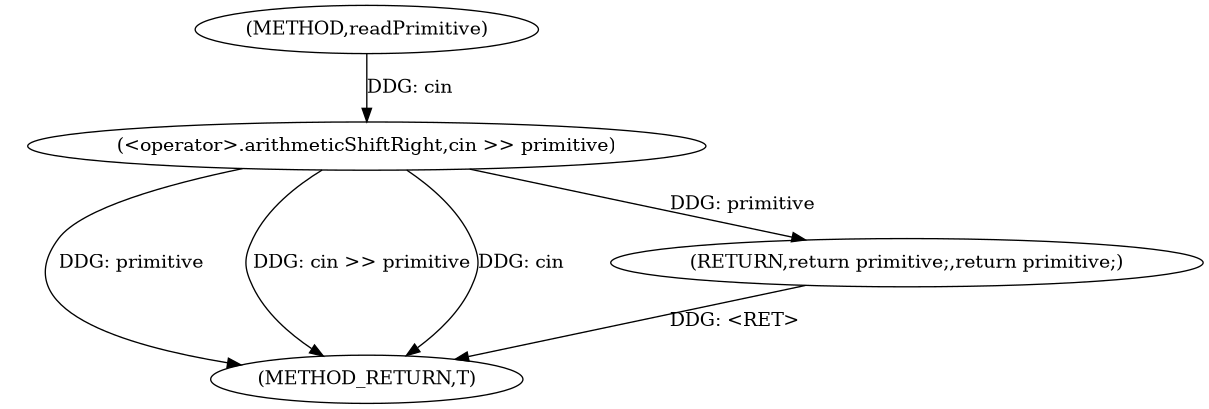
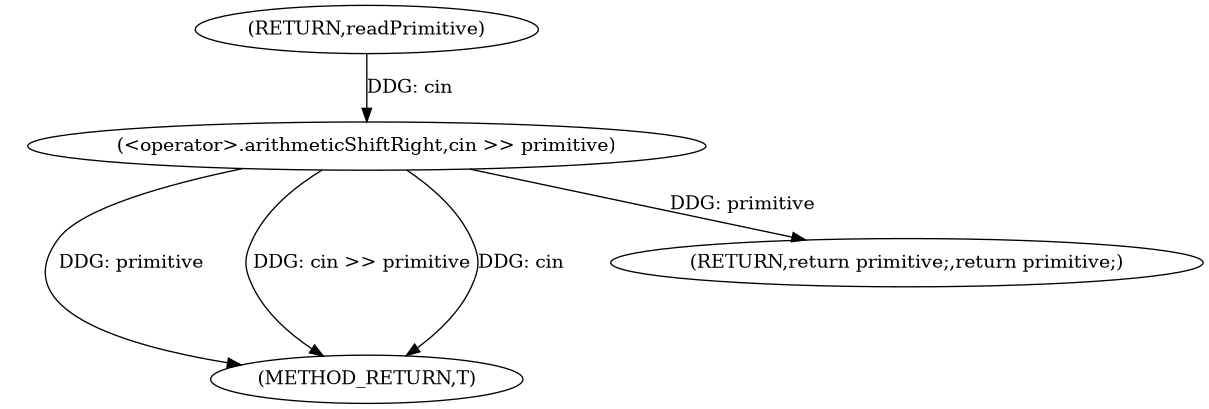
node "(METHOD,readPrimitive)": label "(METHOD,readPrimitive)" -> "(RETURN,readPrimitive)"
edge "(RETURN,return primitive;,return primitive;)" -> "(METHOD_RETURN,T)": removed, label "DDG: <RET>"
